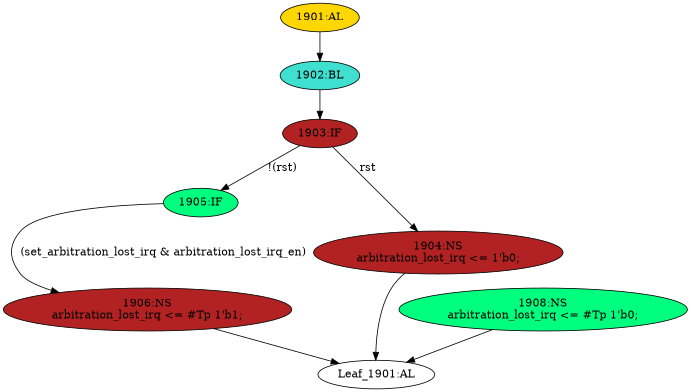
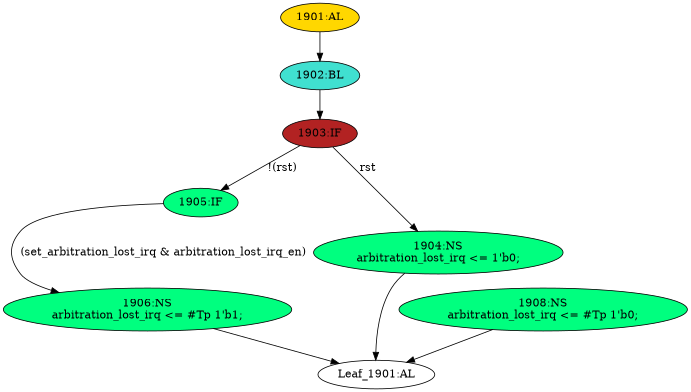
node "1904:NS arbitration_lost_irq <= 1'b0;": fillcolor firebrick -> springgreen
node "1906:NS arbitration_lost_irq <= #Tp 1'b1;": fillcolor firebrick -> springgreen
